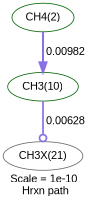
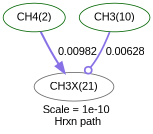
edge "CH4(2)" -> "CH3(10)": now "CH4(2)" -> "CH3X(21)"
